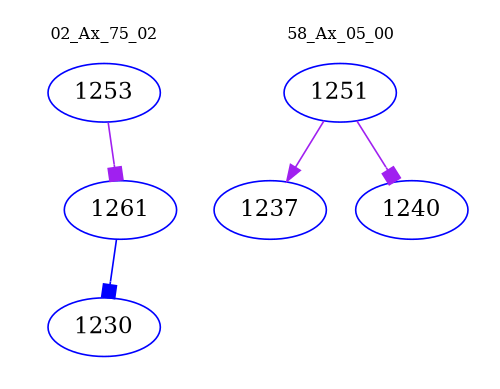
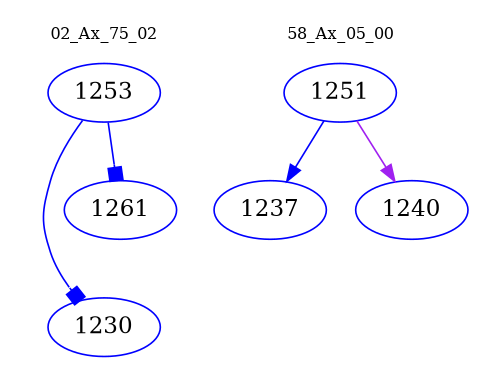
edge "1253" -> "1261": color purple -> blue
edge "1251" -> "1237": color purple -> blue
edge "1251" -> "1240": arrowhead box -> normal
edge "1261" -> "1230": now "1253" -> "1230"
